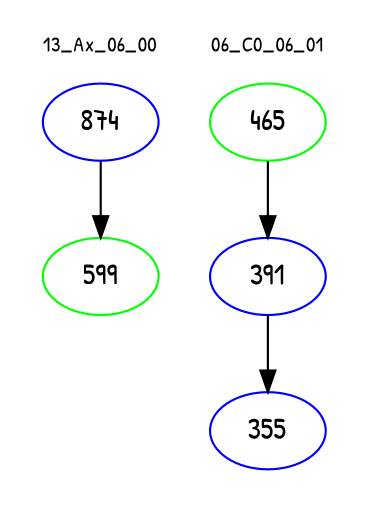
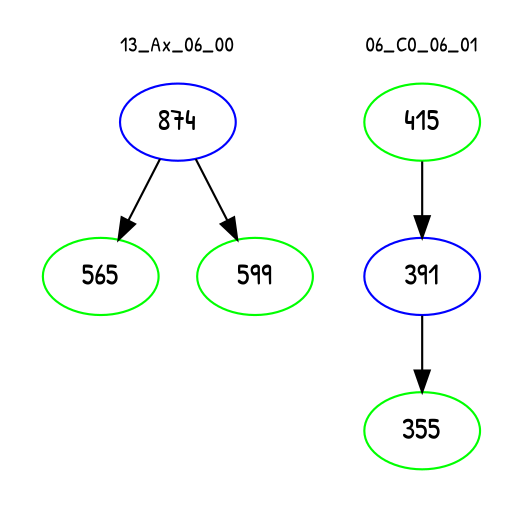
node "465": label "465" -> "415"
node "565": added
node "355": color blue -> green
